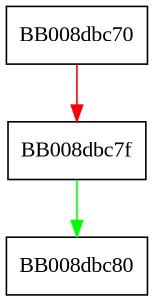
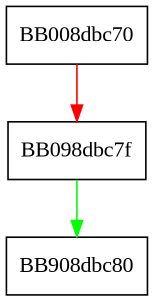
node "BB008dbc7f": label "BB008dbc7f" -> "BB098dbc7f"
node "BB008dbc80": label "BB008dbc80" -> "BB908dbc80"
